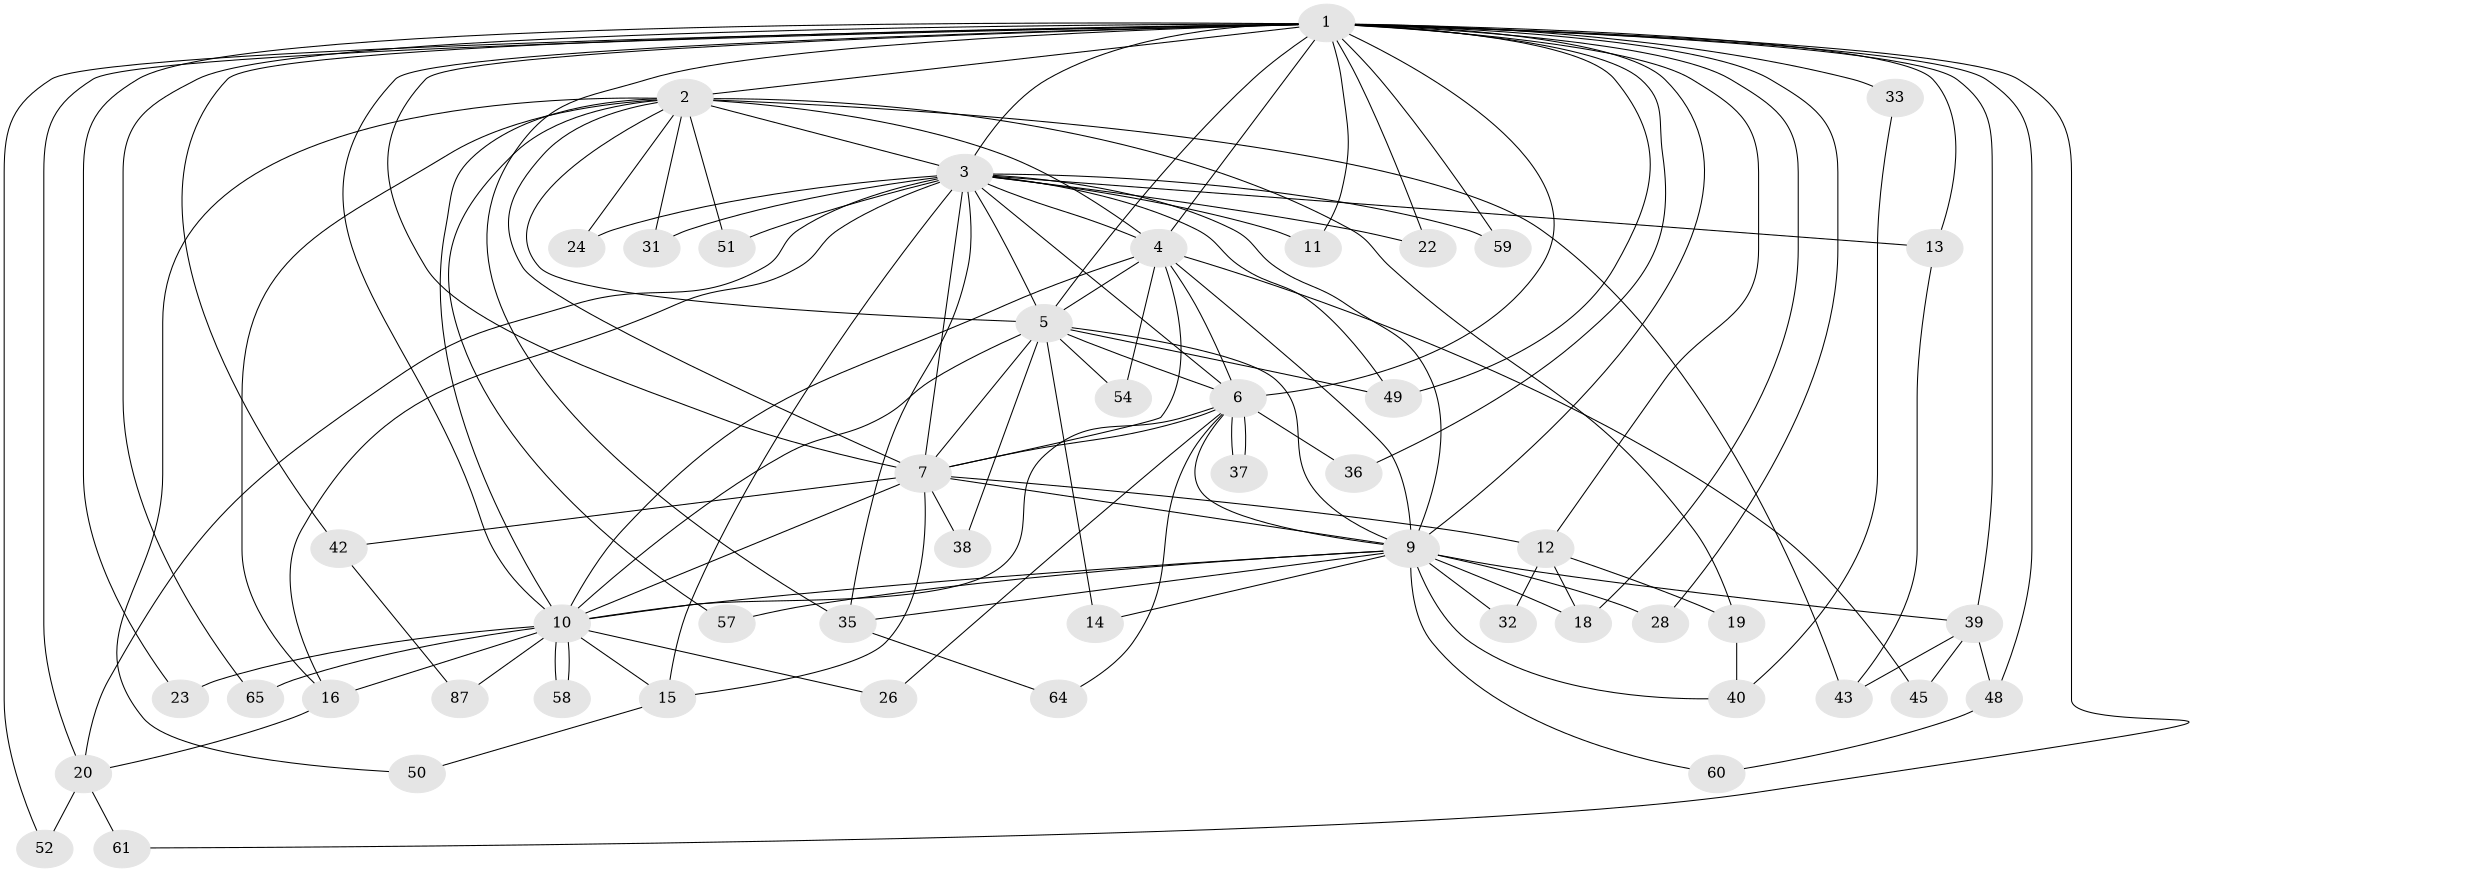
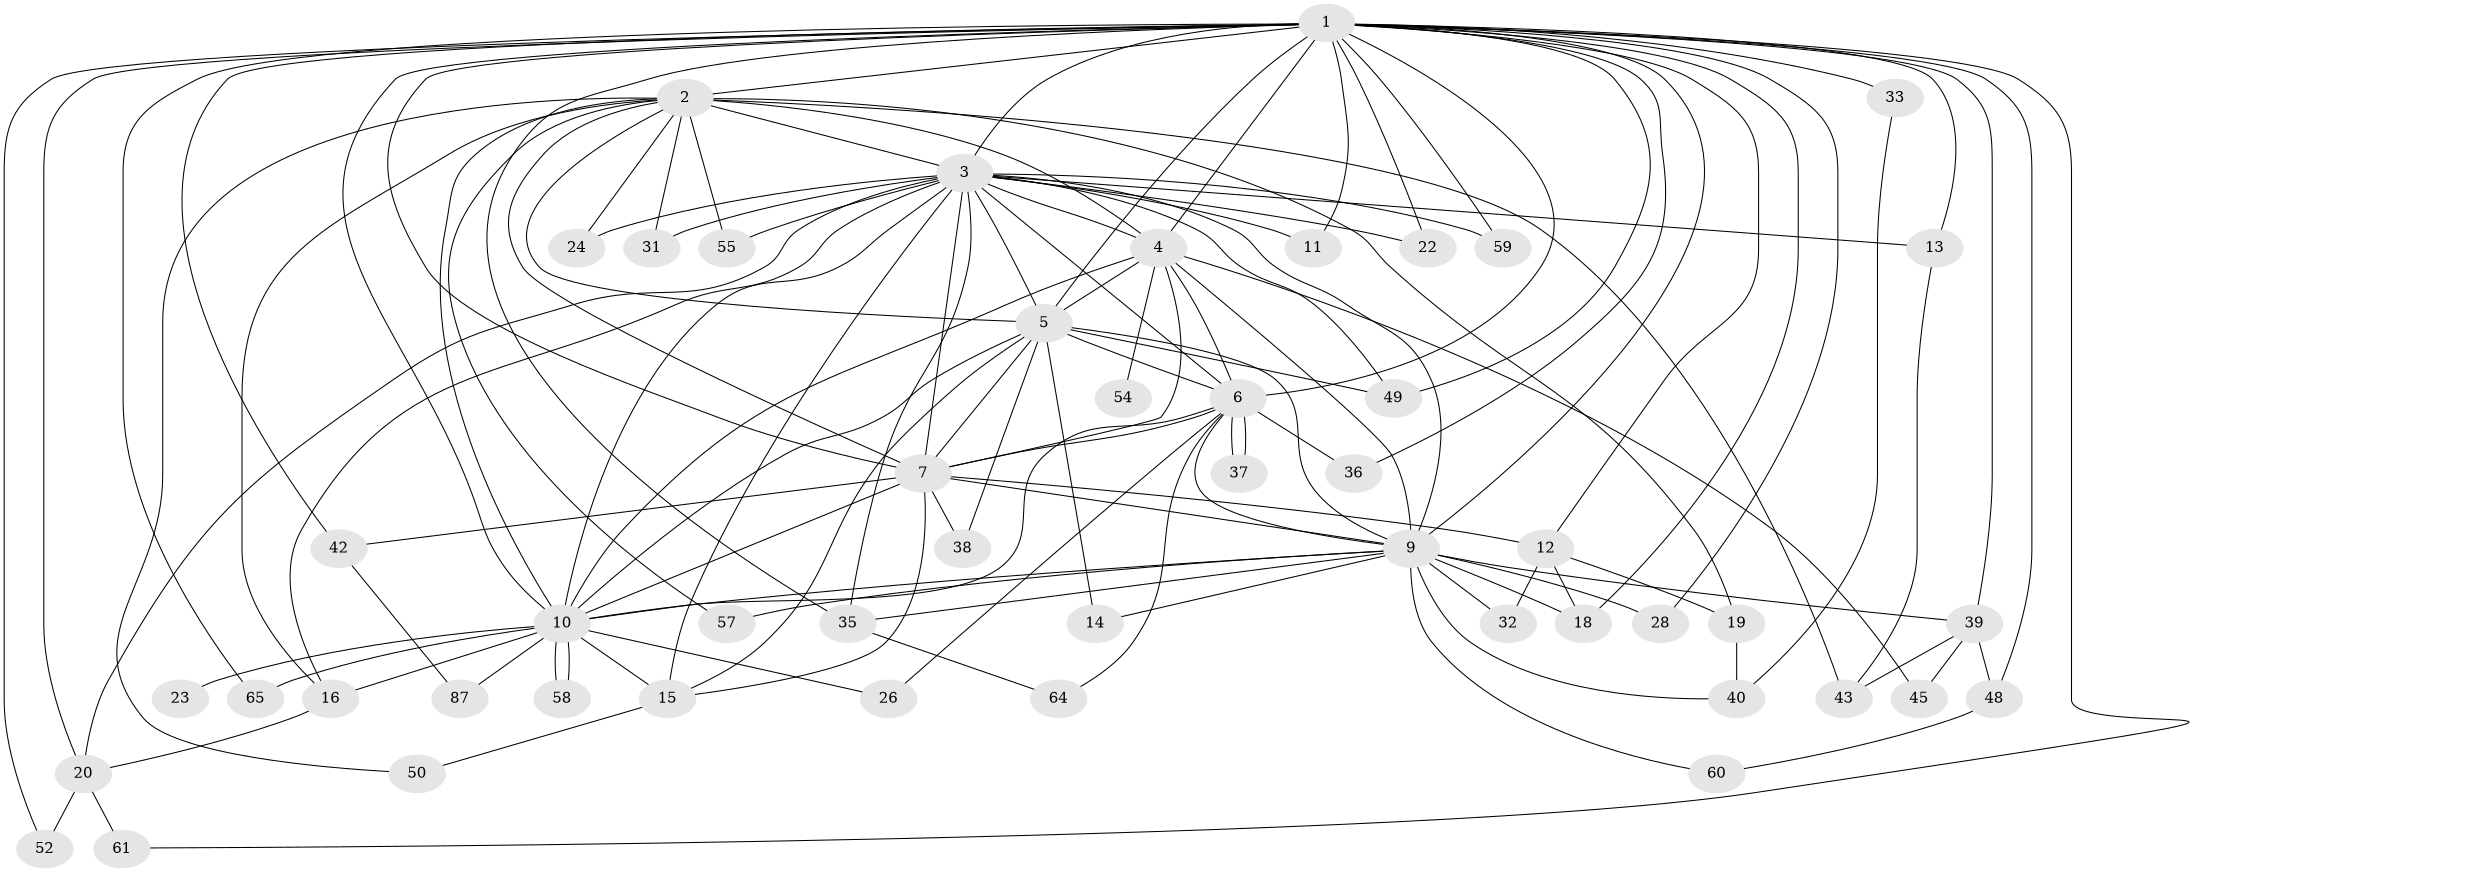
edge "1" -- "23": removed
node "51": label "51" -> "55"
edge "3" -- "10": added
edge "5" -- "54": now "5" -- "15"
